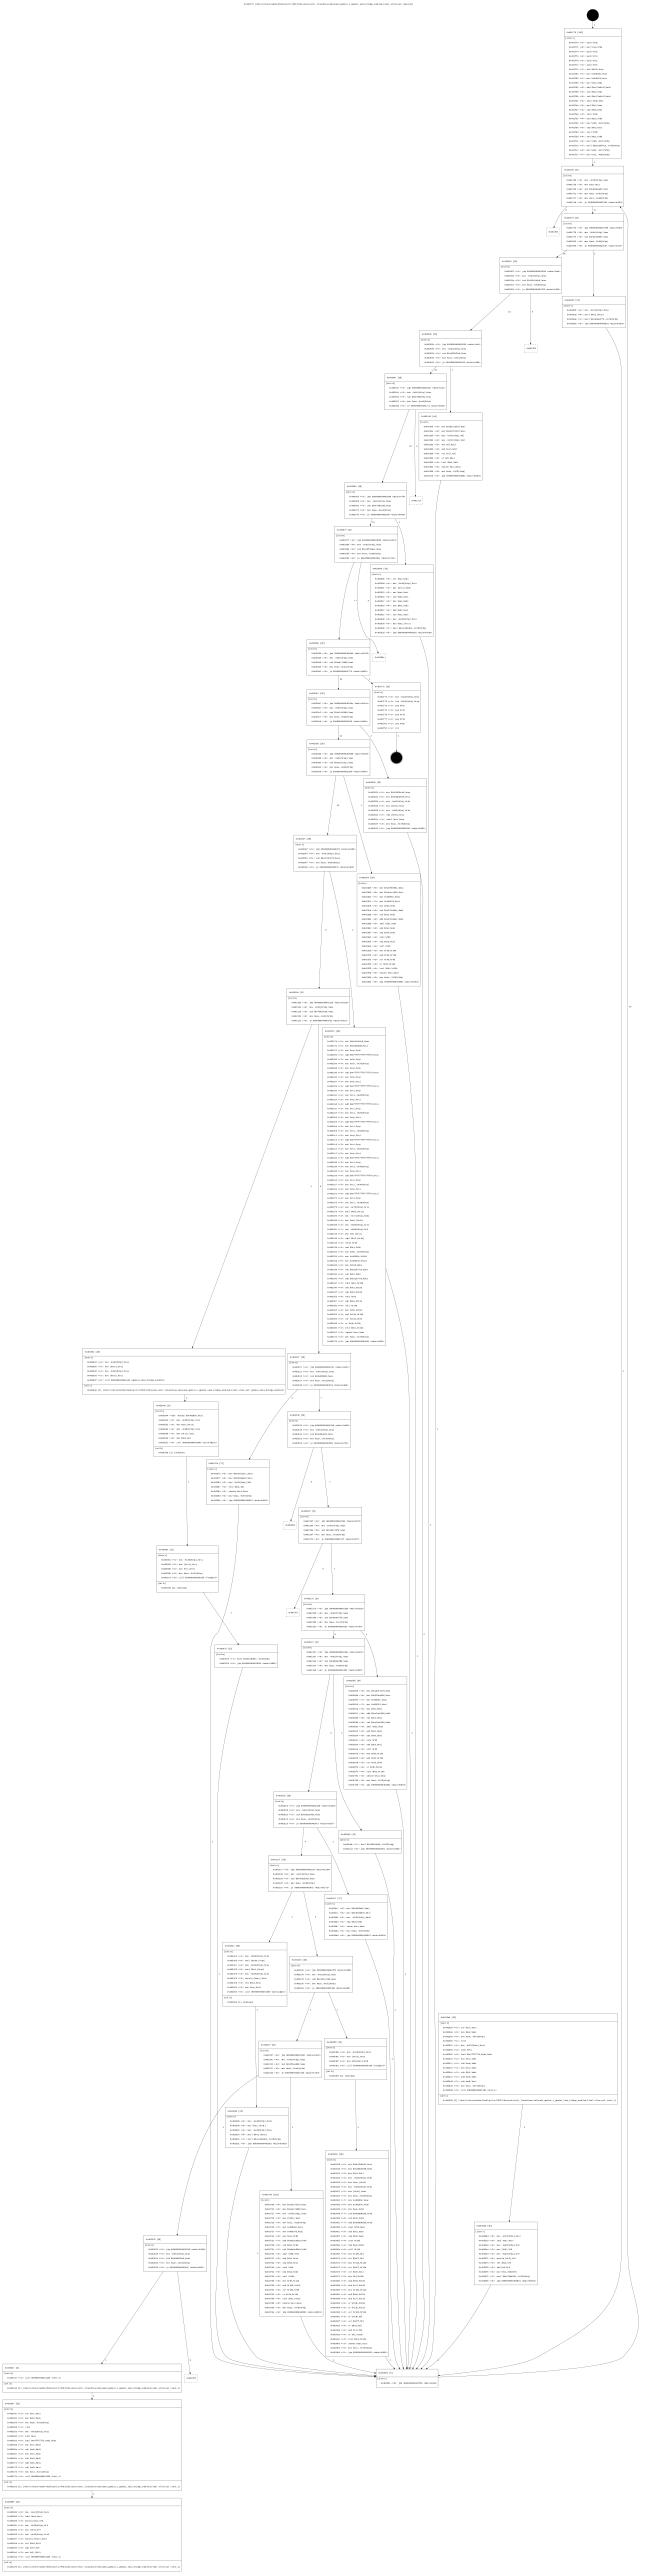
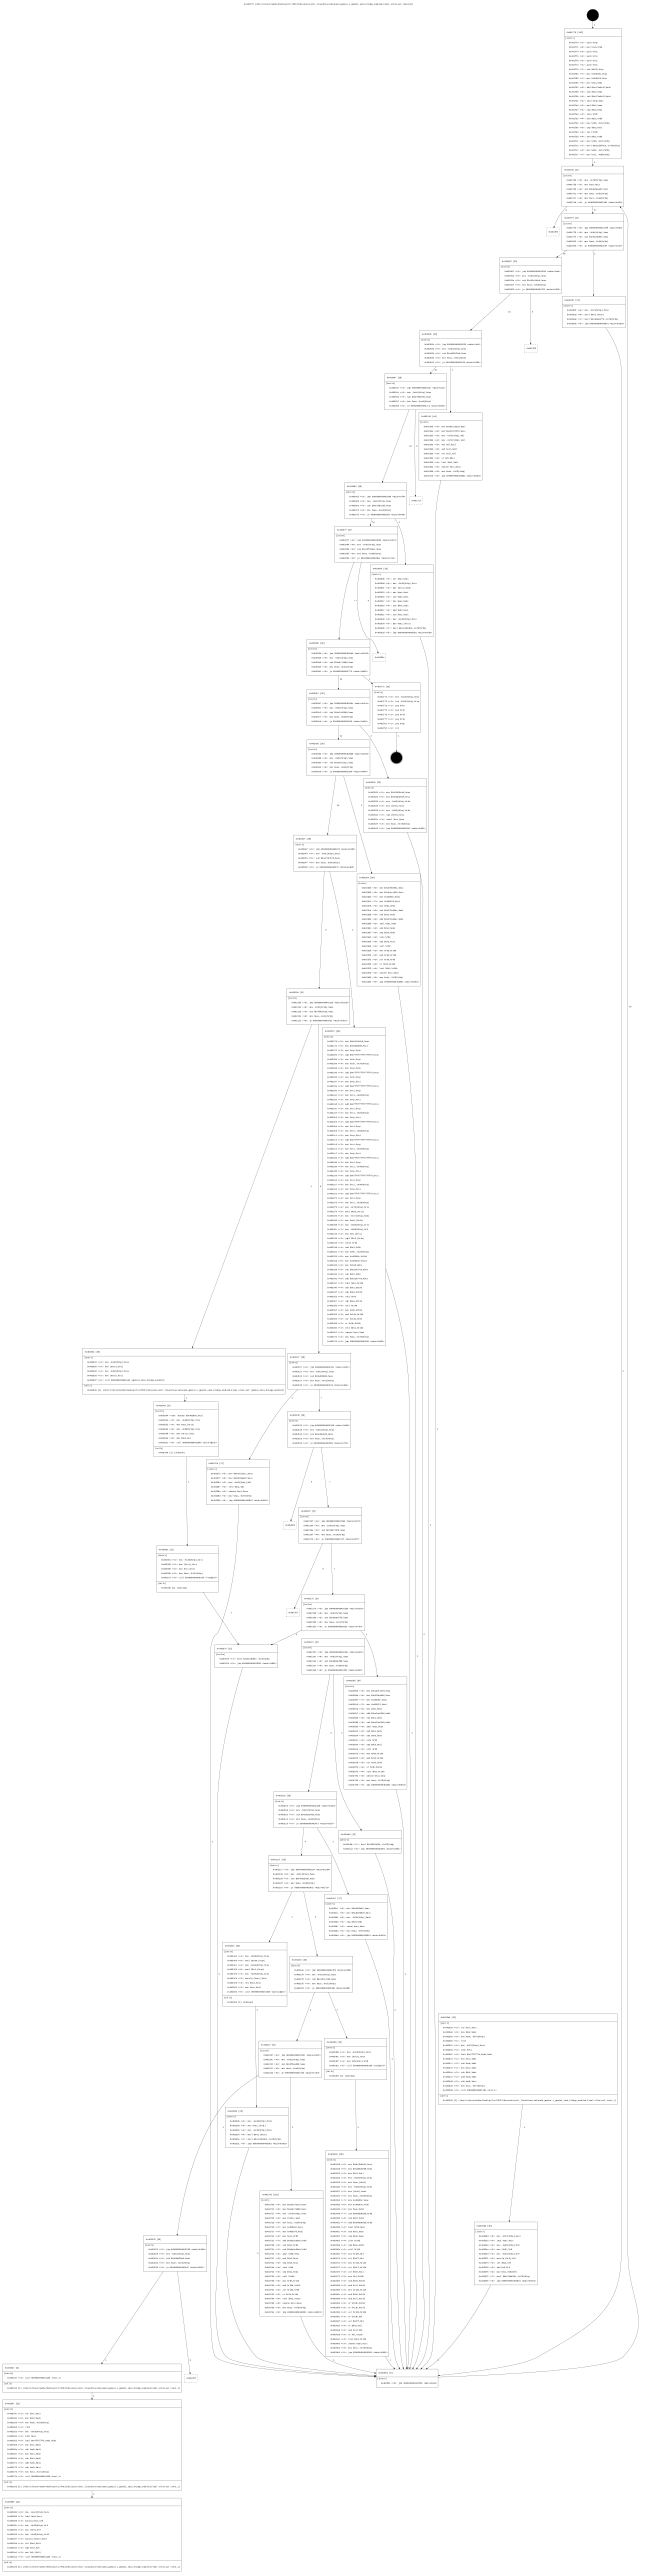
edge "0x40217b [28]" -> "0x402197 [28]": now "0x40217b [28]" -> "0x402676 [12]"
